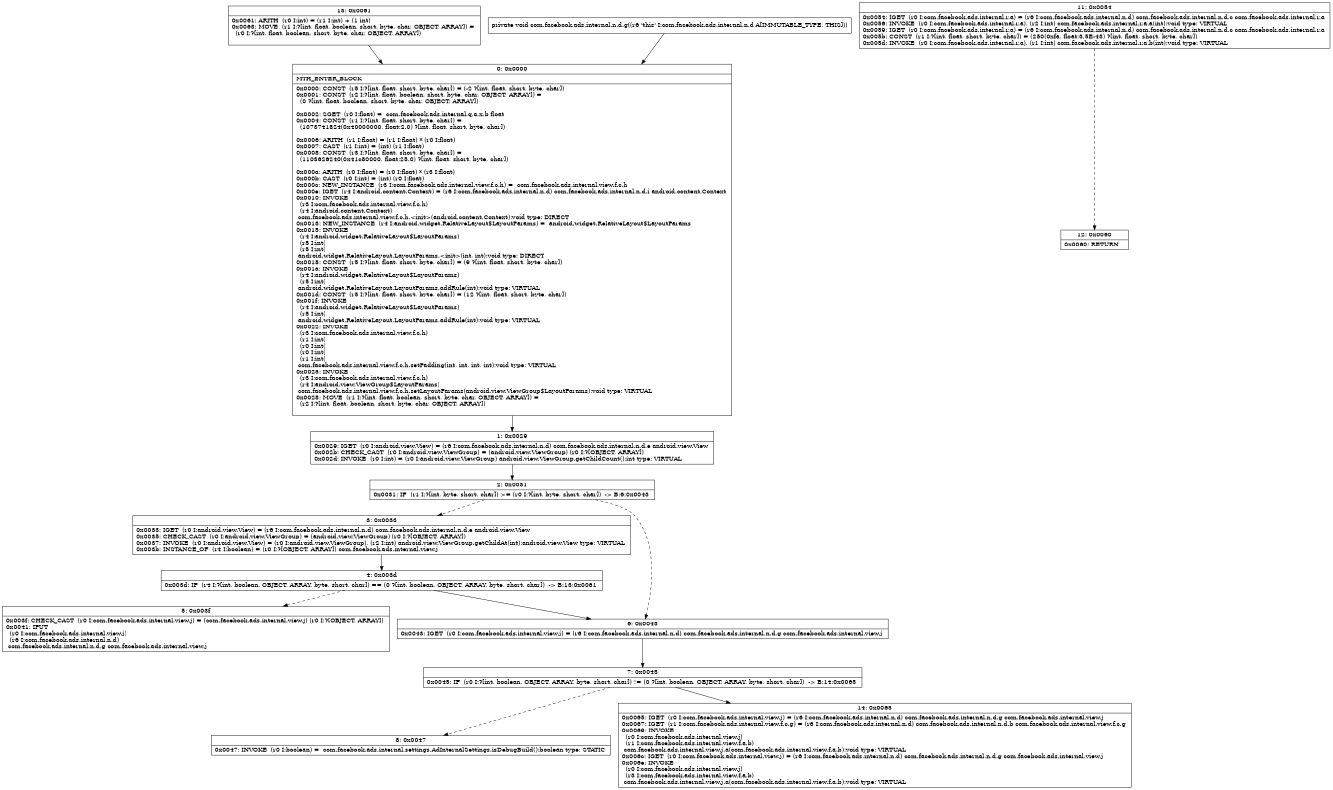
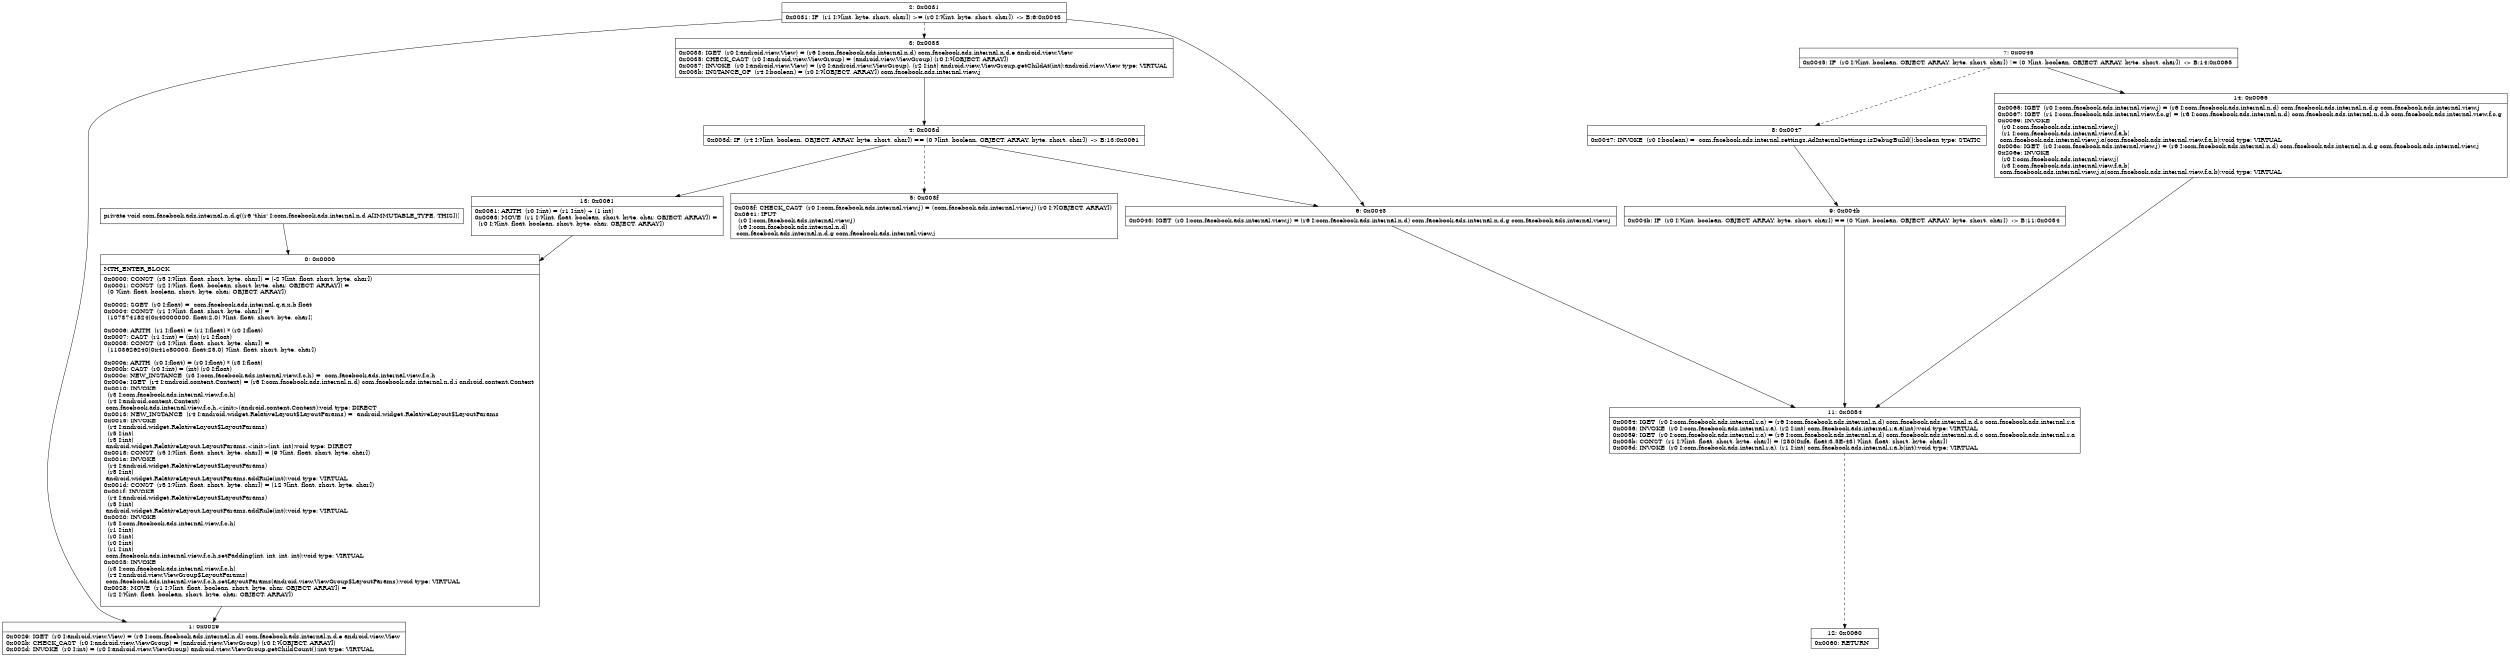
edge "4: 0x003d" -> "13: 0x0061": added
node "9: 0x004b": added
edge "14: 0x0065" -> "11: 0x0054": added
node "0: 0x0000": text "0x0022: INVOKE" -> "0x0020: INVOKE"
edge "1: 0x0029" -> "2: 0x0031": reversed
edge "2: 0x0031" -> "6: 0x0043": style dashed -> solid
node "5: 0x003f": text "0x0041: IPUT" -> "0x0641: IPUT"
edge "6: 0x0043" -> "7: 0x0045": now "6: 0x0043" -> "11: 0x0054"
node "14: 0x0065": text "0x006e: INVOKE" -> "0x206e: INVOKE"
